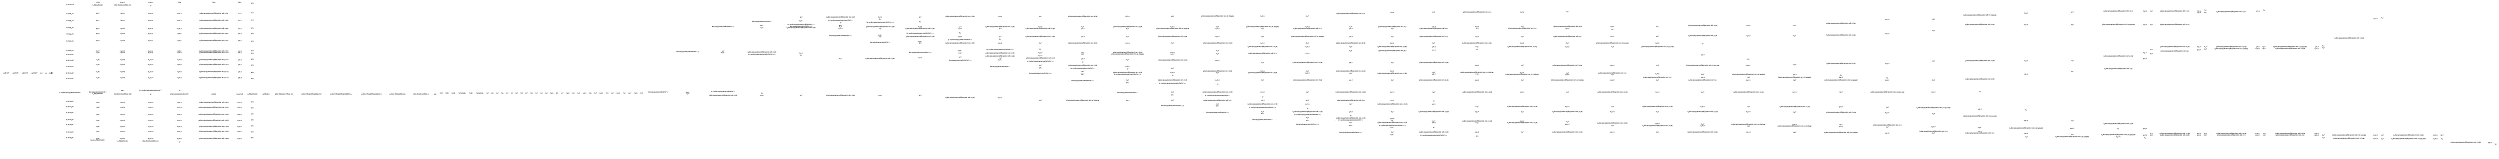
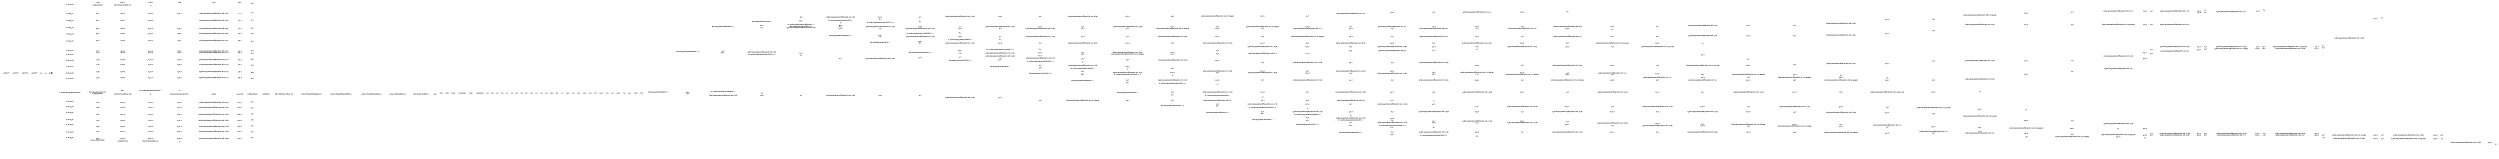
node "$d38 = $d37 + 15.0": removed
